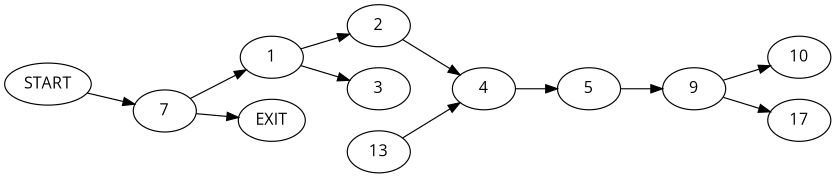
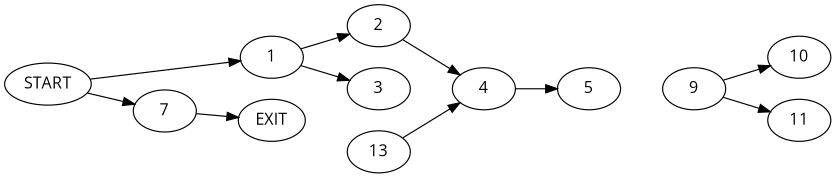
edge "7" -> "1": now "START" -> "1"
edge "5" -> "9": removed
node "17": label "17" -> "11"
